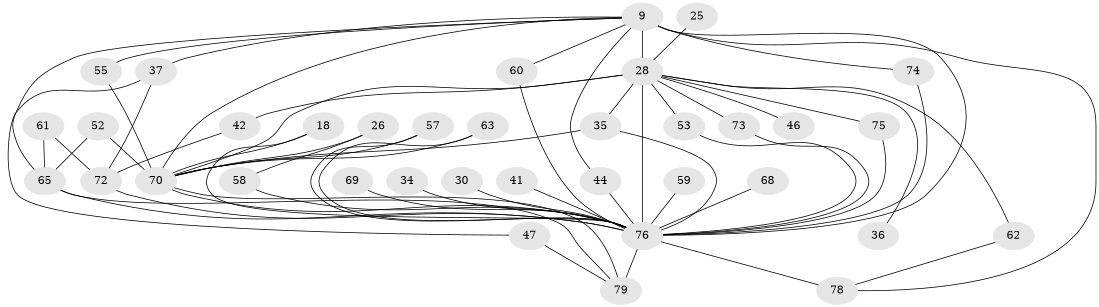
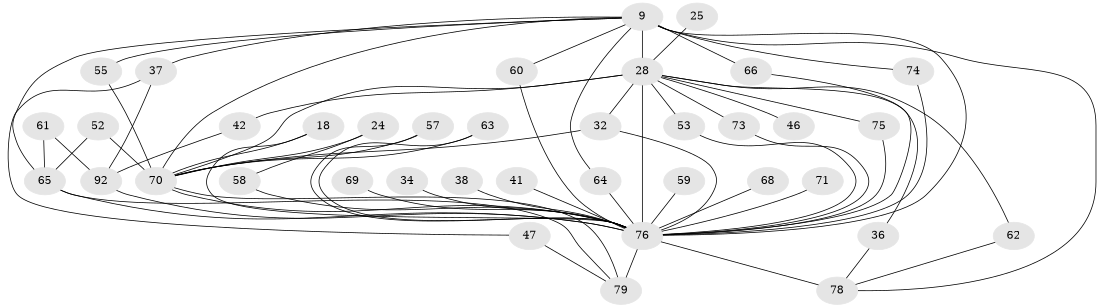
node "66": added
node "26": label "26" -> "24"
node "35": label "35" -> "32"
node "72": label "72" -> "92"
node "30": label "30" -> "38"
node "44": label "44" -> "64"
node "71": added
edge "36" -- "78": added
